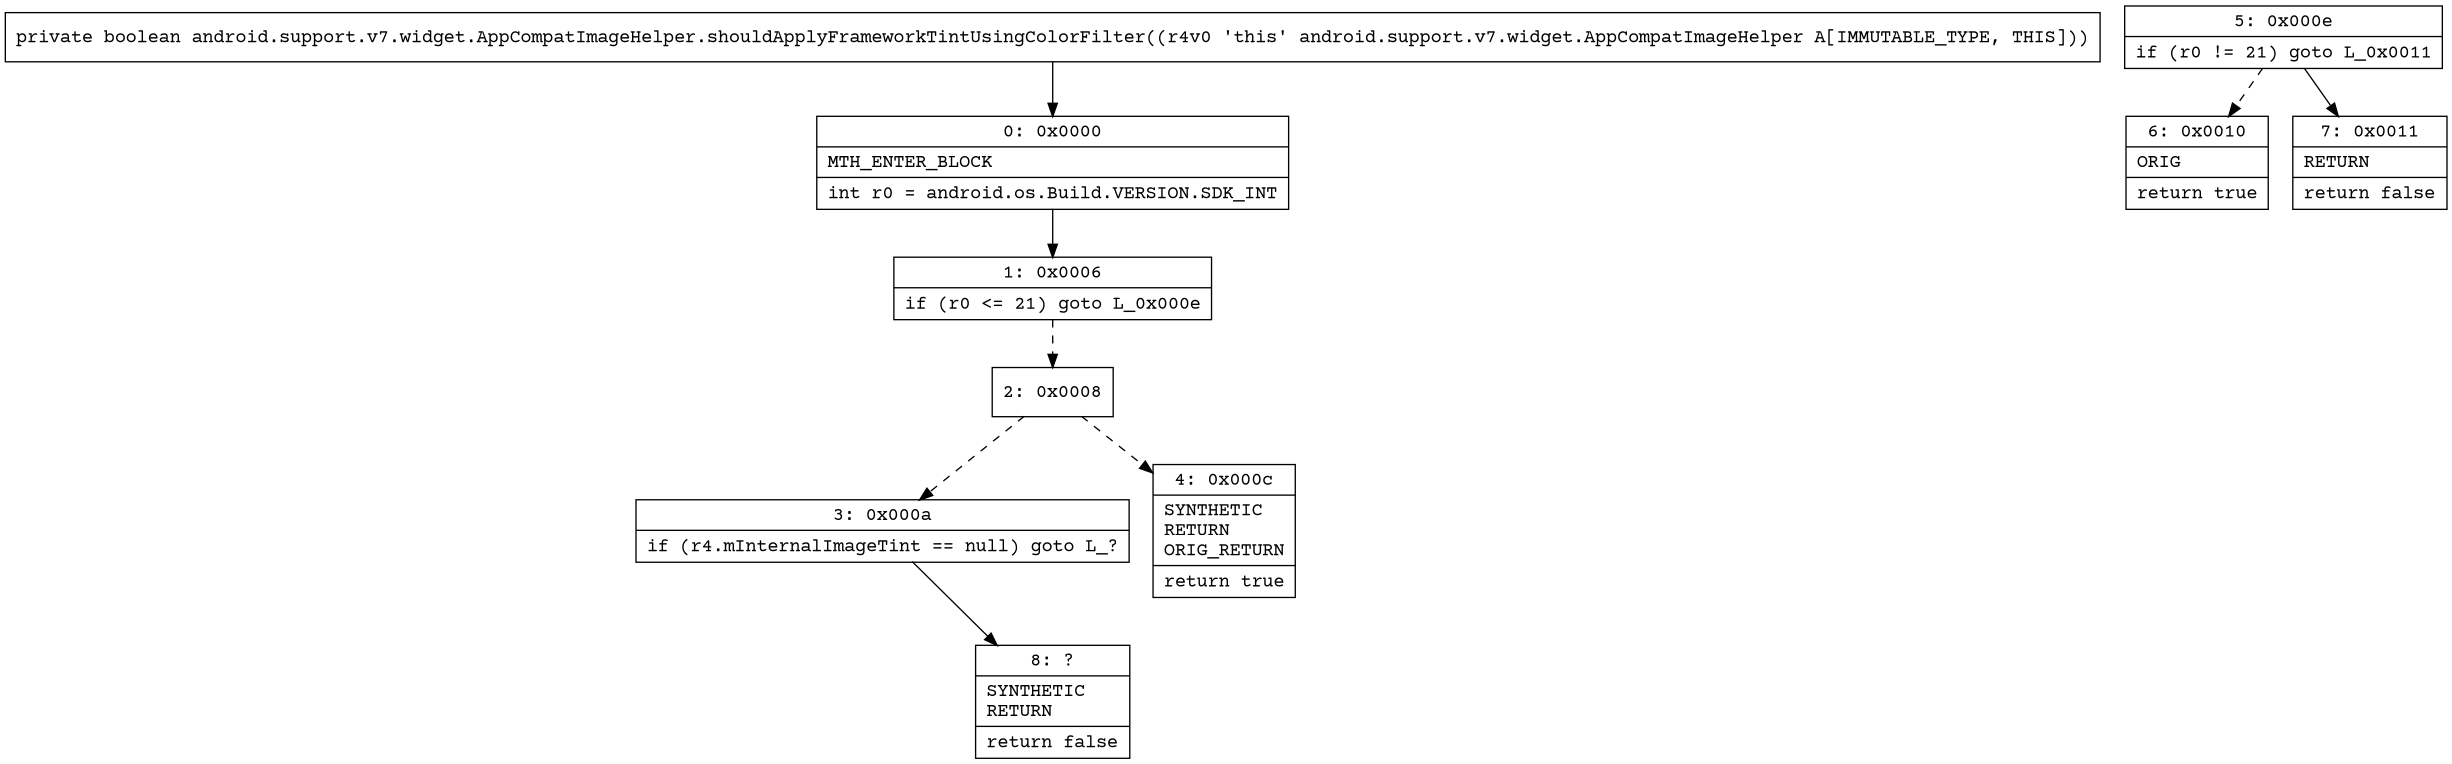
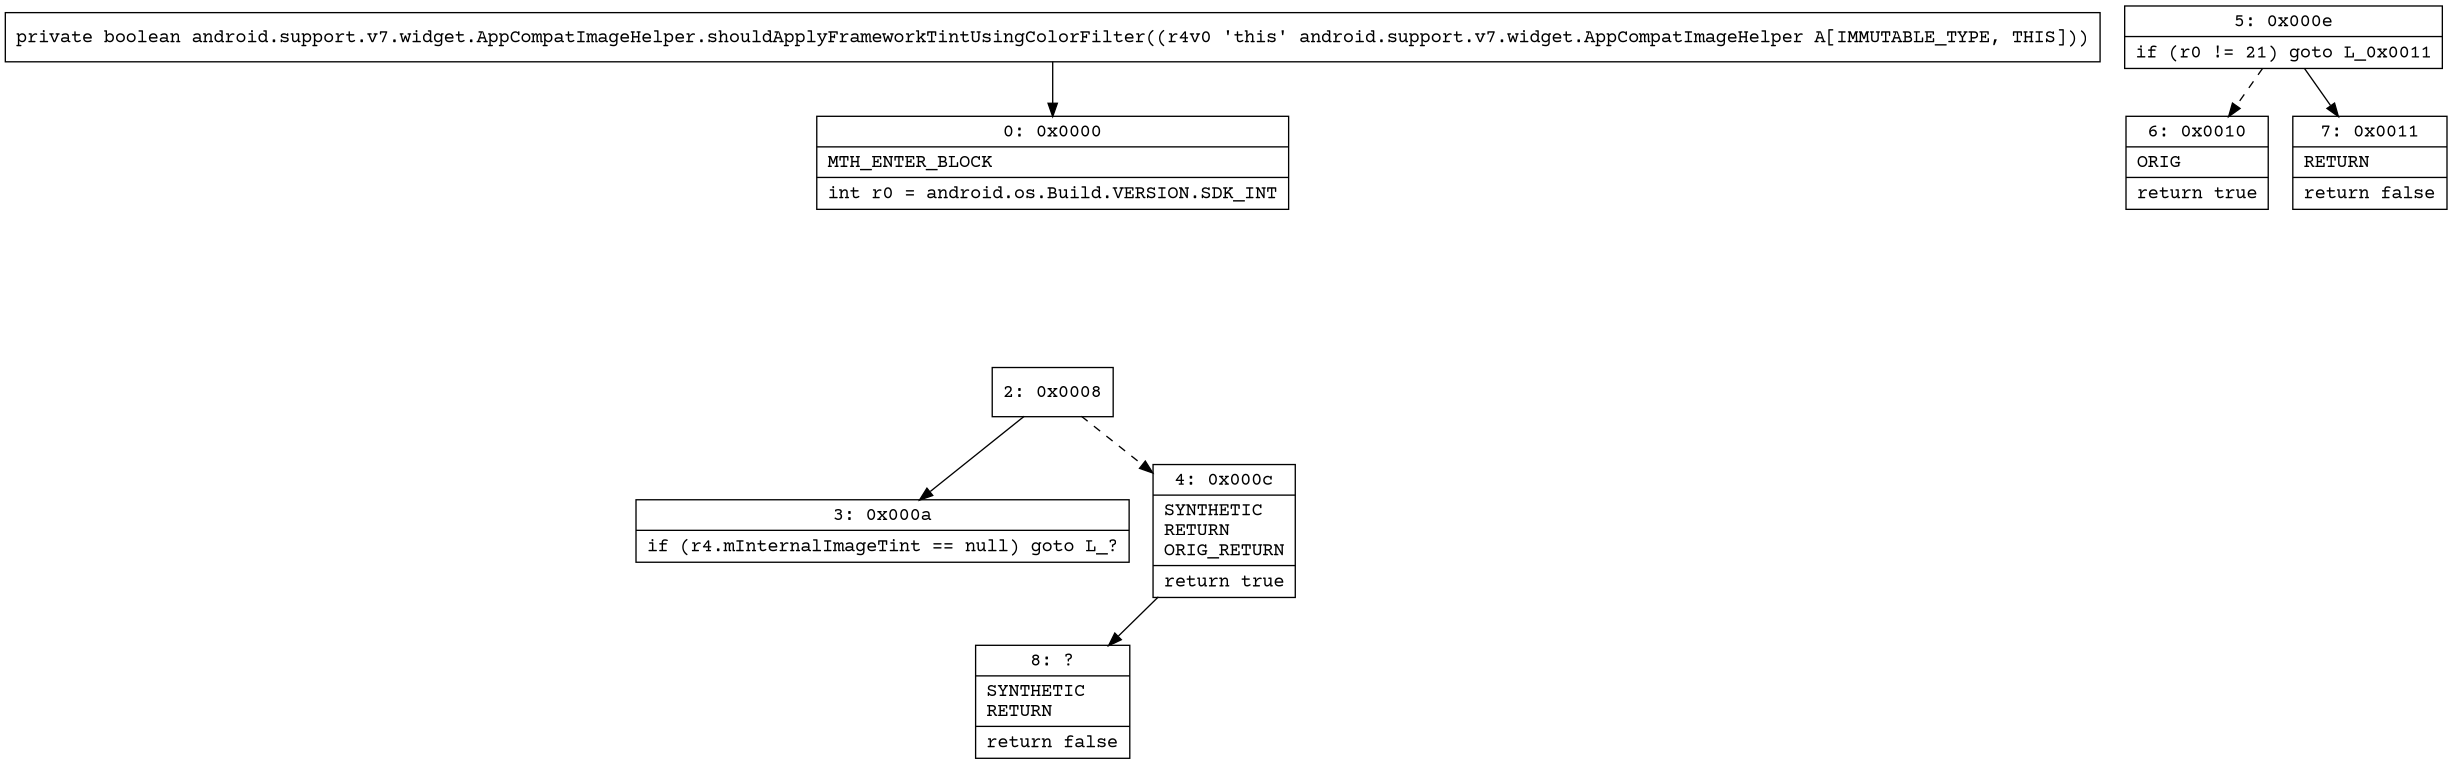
node "1: 0x0006": removed
edge "2: 0x0008" -> "3: 0x000a": style dashed -> solid
edge "3: 0x000a" -> "8: ?": now "4: 0x000c" -> "8: ?"
